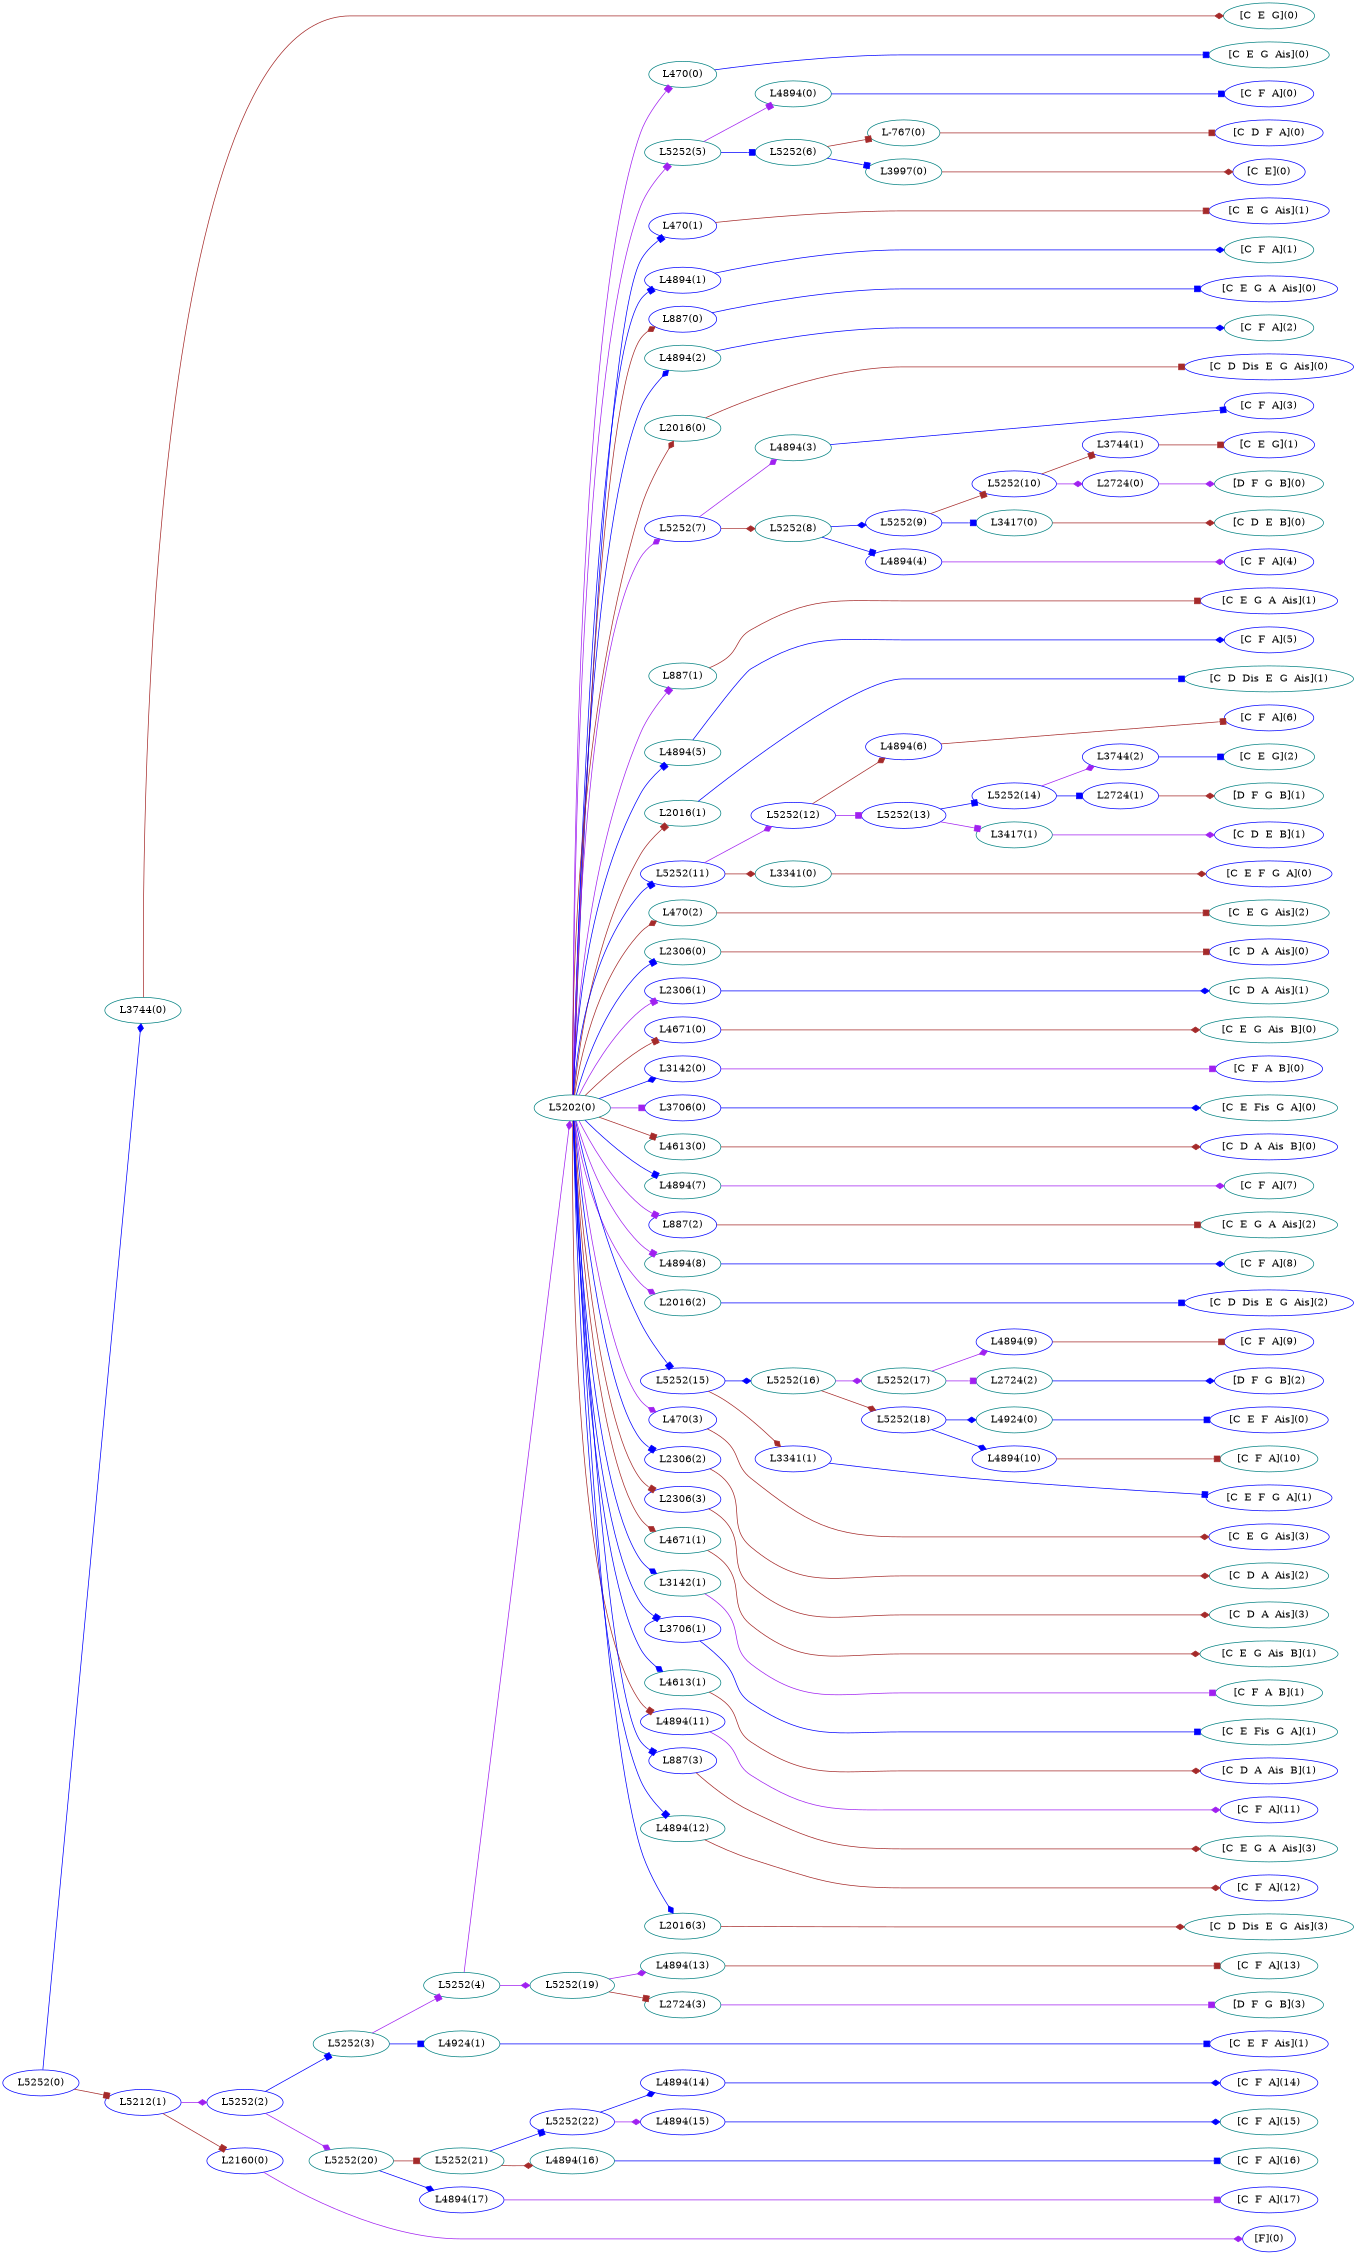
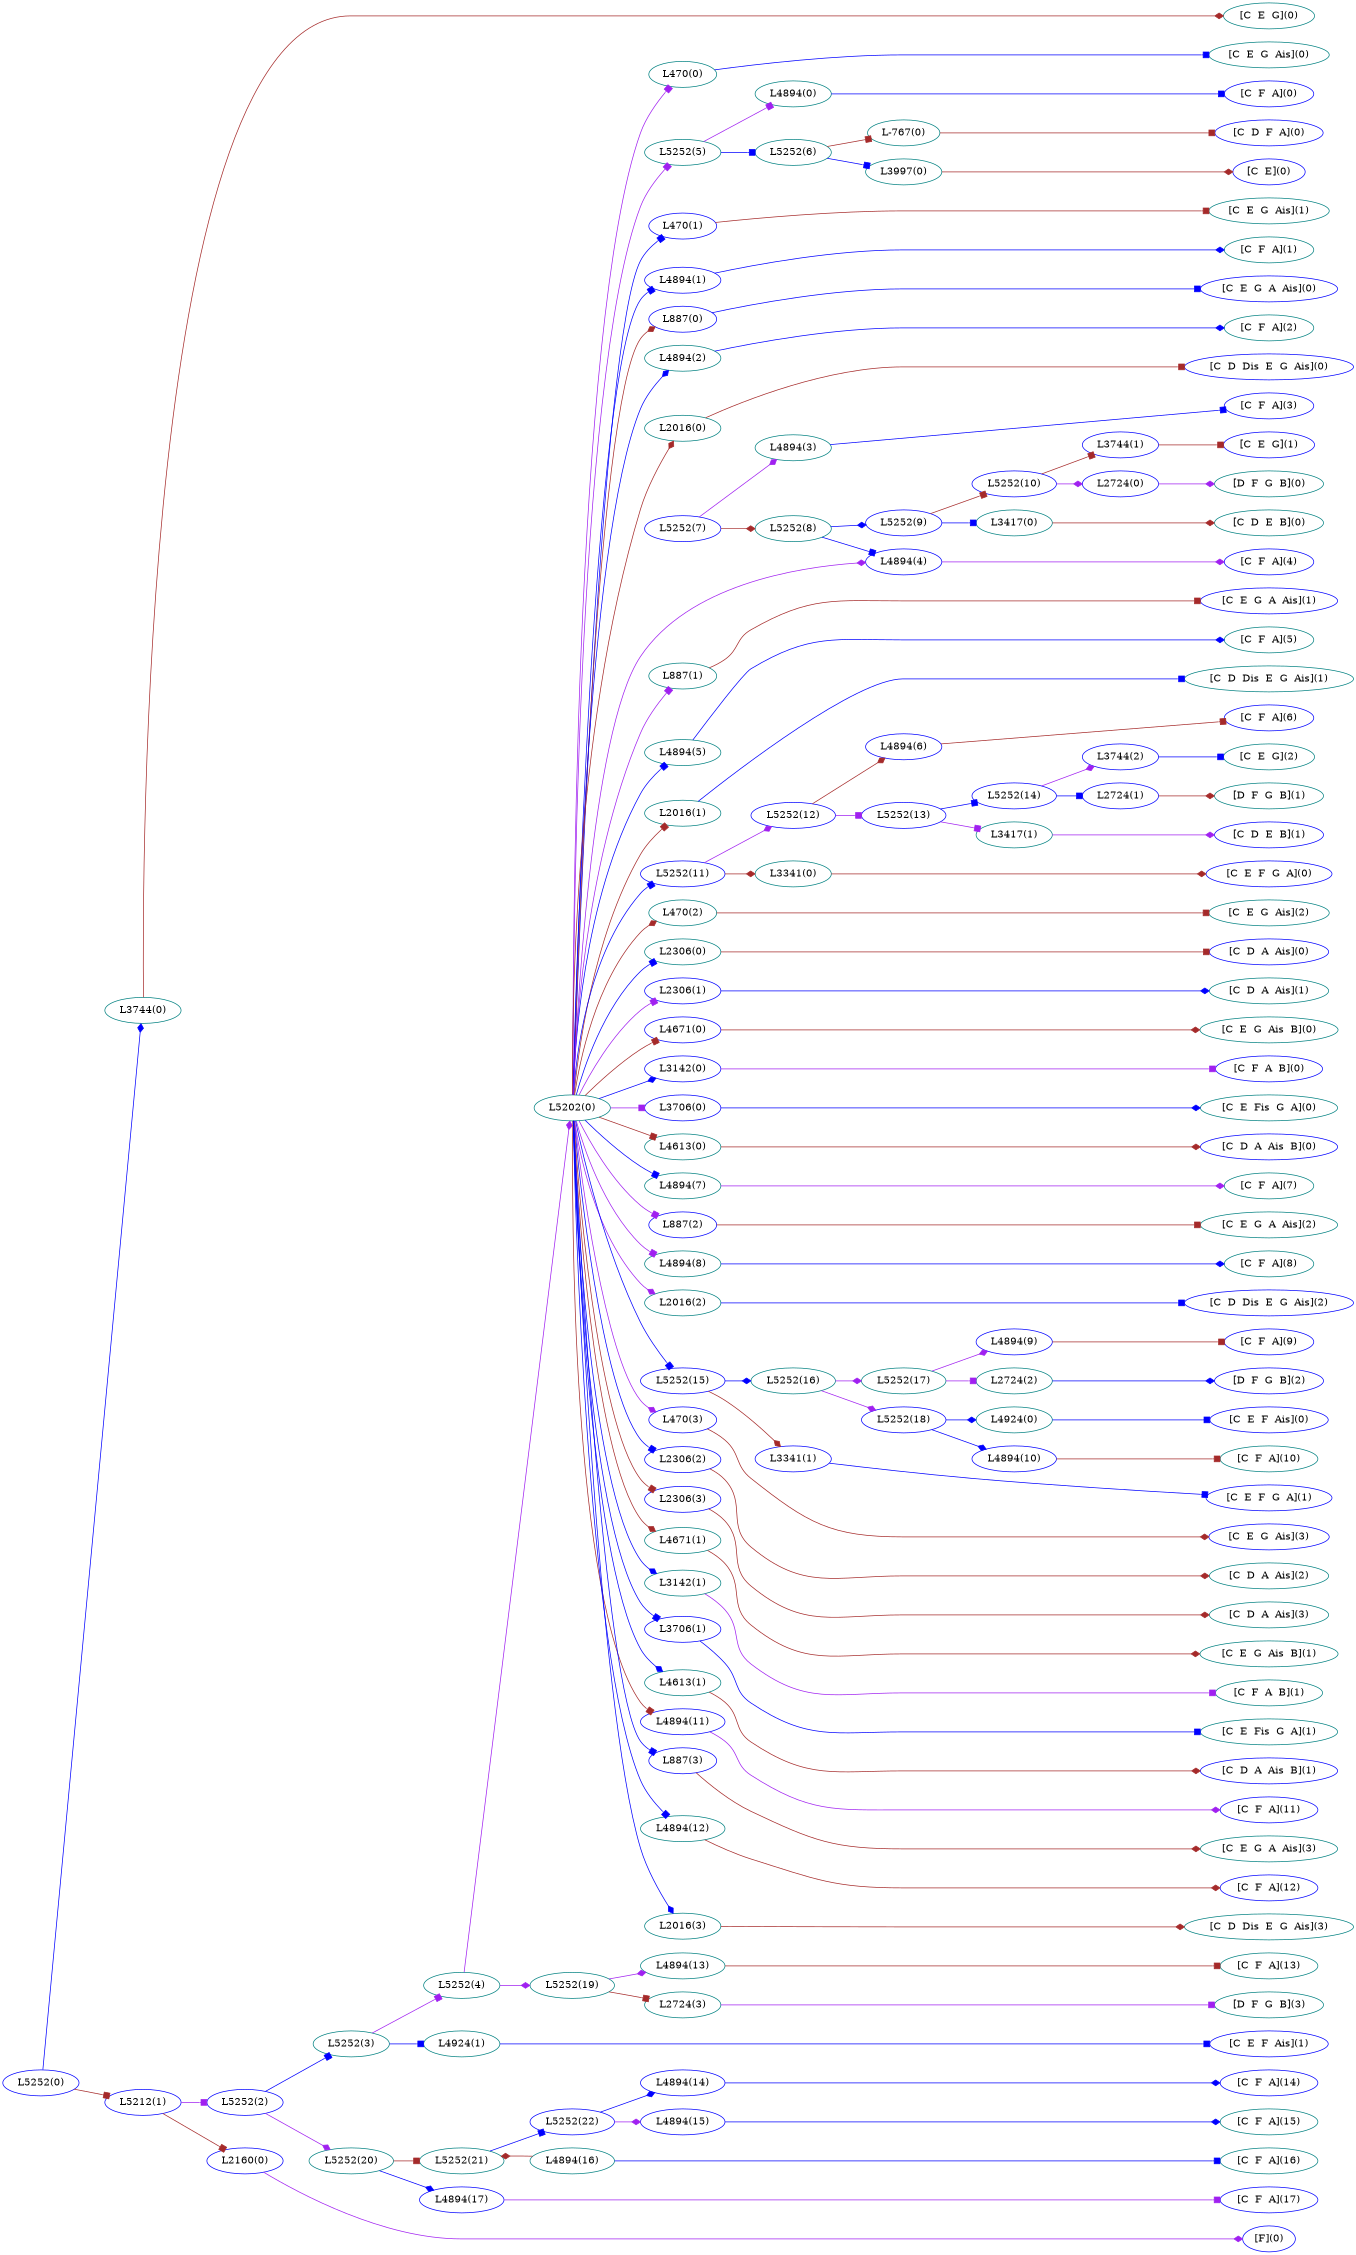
node "[C  E  G  Ais](1)": color blue -> teal
node "[C  F  A](5)": color blue -> teal
edge "L5202(0)" -> "L5252(7)": now "L5202(0)" -> "L4894(4)"
edge "L5252(16)" -> "L5252(18)": color brown -> purple
edge "L5212(1)" -> "L5252(2)": arrowhead diamond -> box
edge "L5252(21)" -> "L4894(16)": reversed
